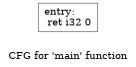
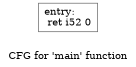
node "entry:": text "ret i32 0" -> "ret i52 0"
